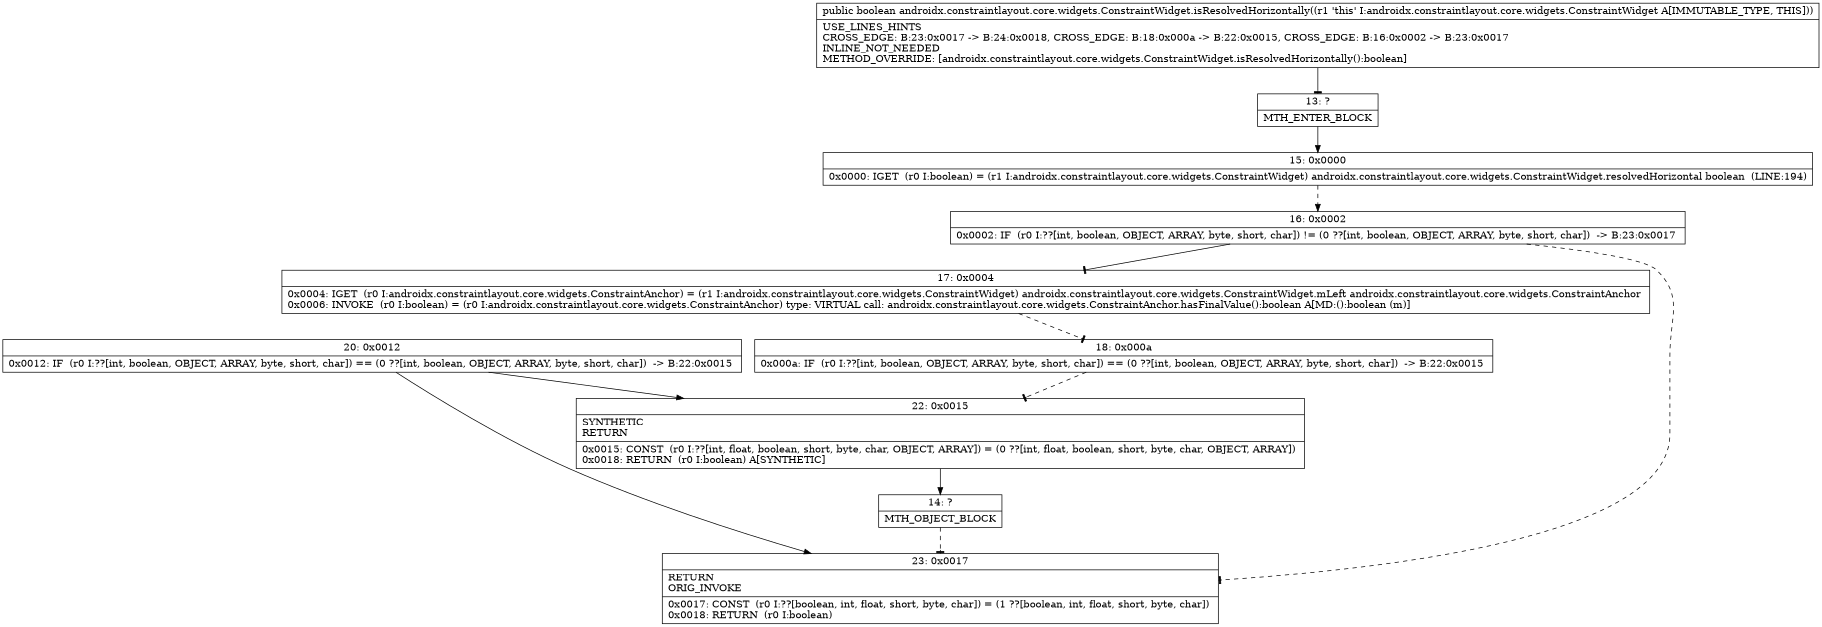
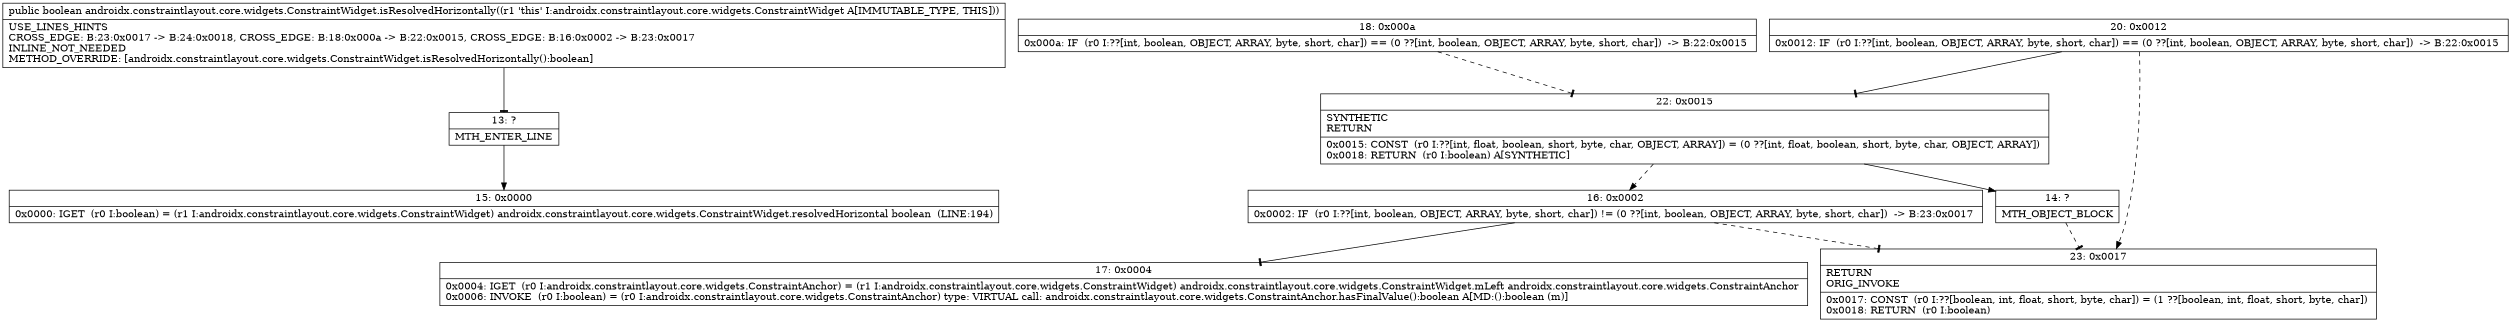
node "13: ?": text "MTH_ENTER_BLOCK" -> "MTH_ENTER_LINE"
edge "15: 0x0000" -> "16: 0x0002": now "22: 0x0015" -> "16: 0x0002"
edge "17: 0x0004" -> "18: 0x000a": removed
edge "20: 0x0012" -> "22: 0x0015": arrowhead normal -> tee
edge "20: 0x0012" -> "23: 0x0017": style solid -> dashed
